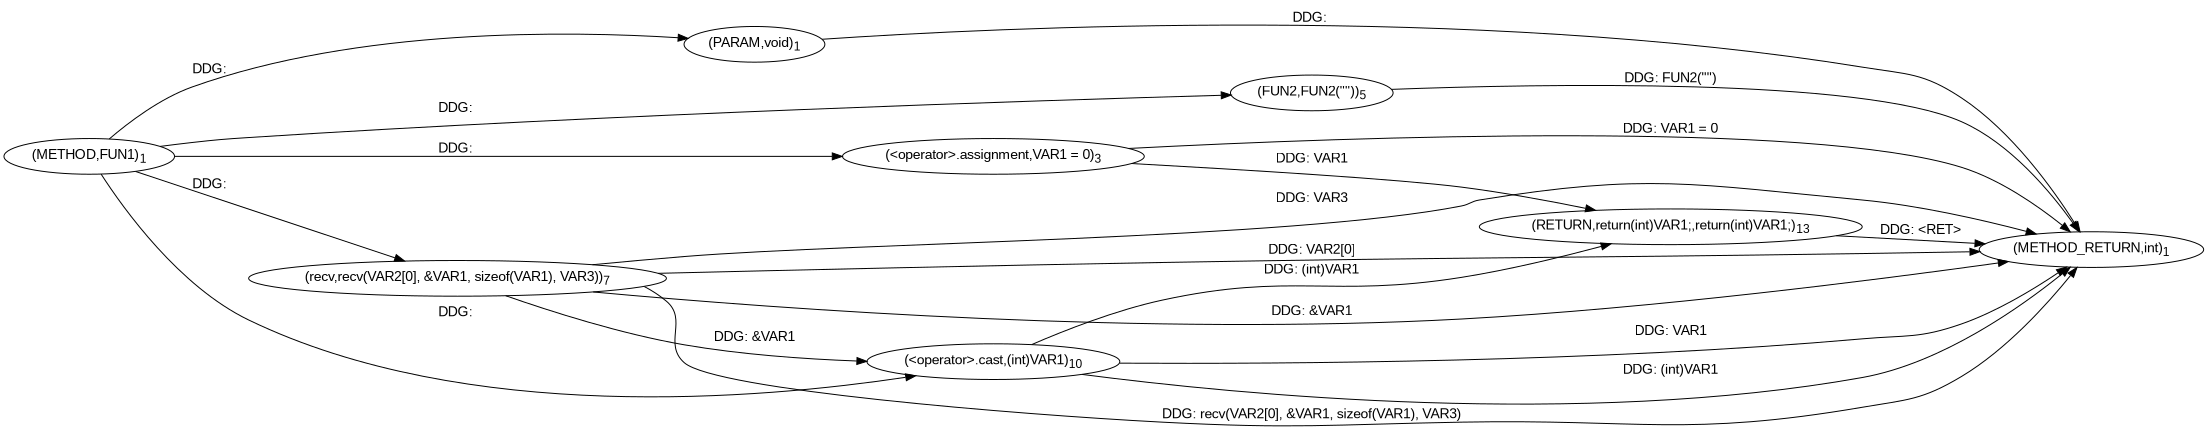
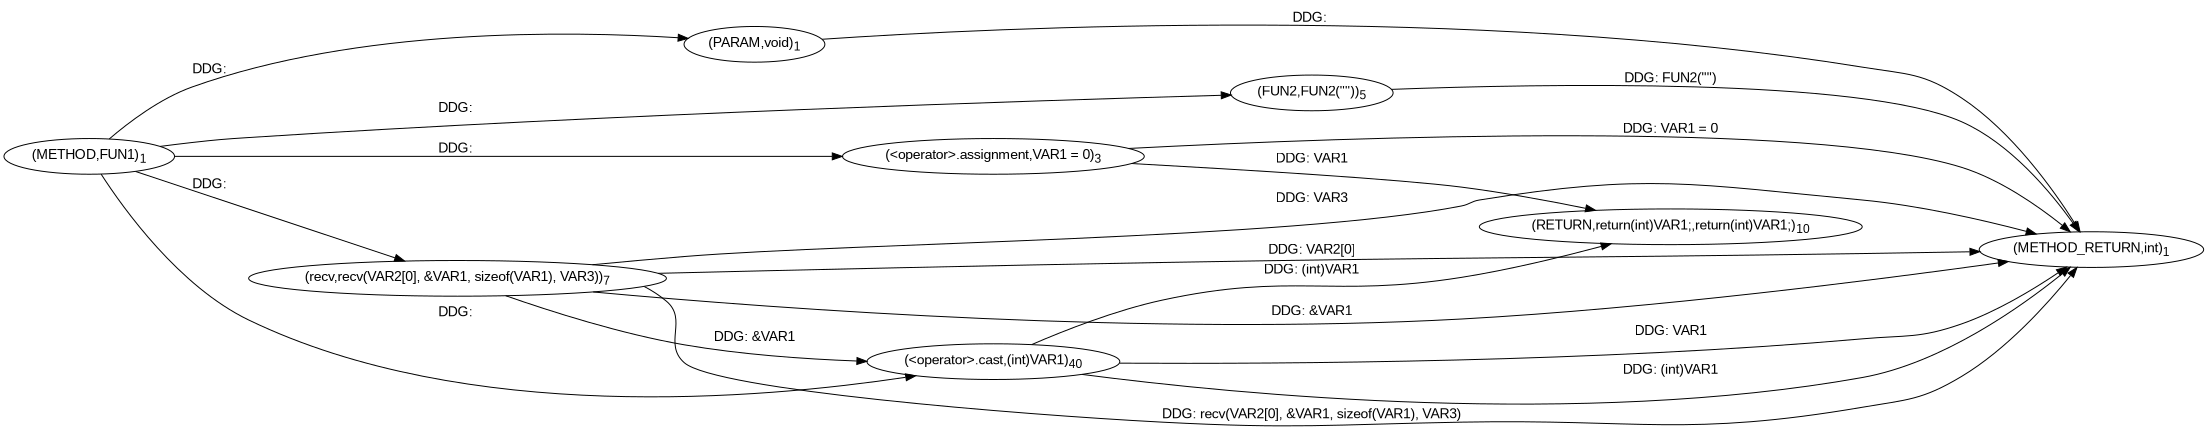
node "(RETURN,return(int)VAR1;,return(int)VAR1;)": text "13" -> "10"
edge "(RETURN,return(int)VAR1;,return(int)VAR1;)" -> "(METHOD_RETURN,int)": removed, label "DDG: <RET>"
node "(<operator>.cast,(int)VAR1)": text "10" -> "40"
